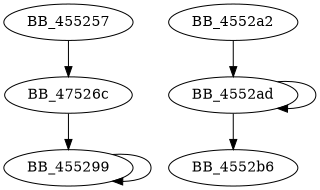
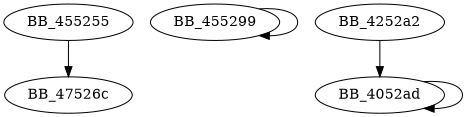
node "BB_455257": label "BB_455257" -> "BB_455255"
node "BB_4552a2": label "BB_4552a2" -> "BB_4252a2"
node "BB_4552ad": label "BB_4552ad" -> "BB_4052ad"
edge "BB_47526c" -> "BB_455299": removed
node "BB_4552b6": removed
